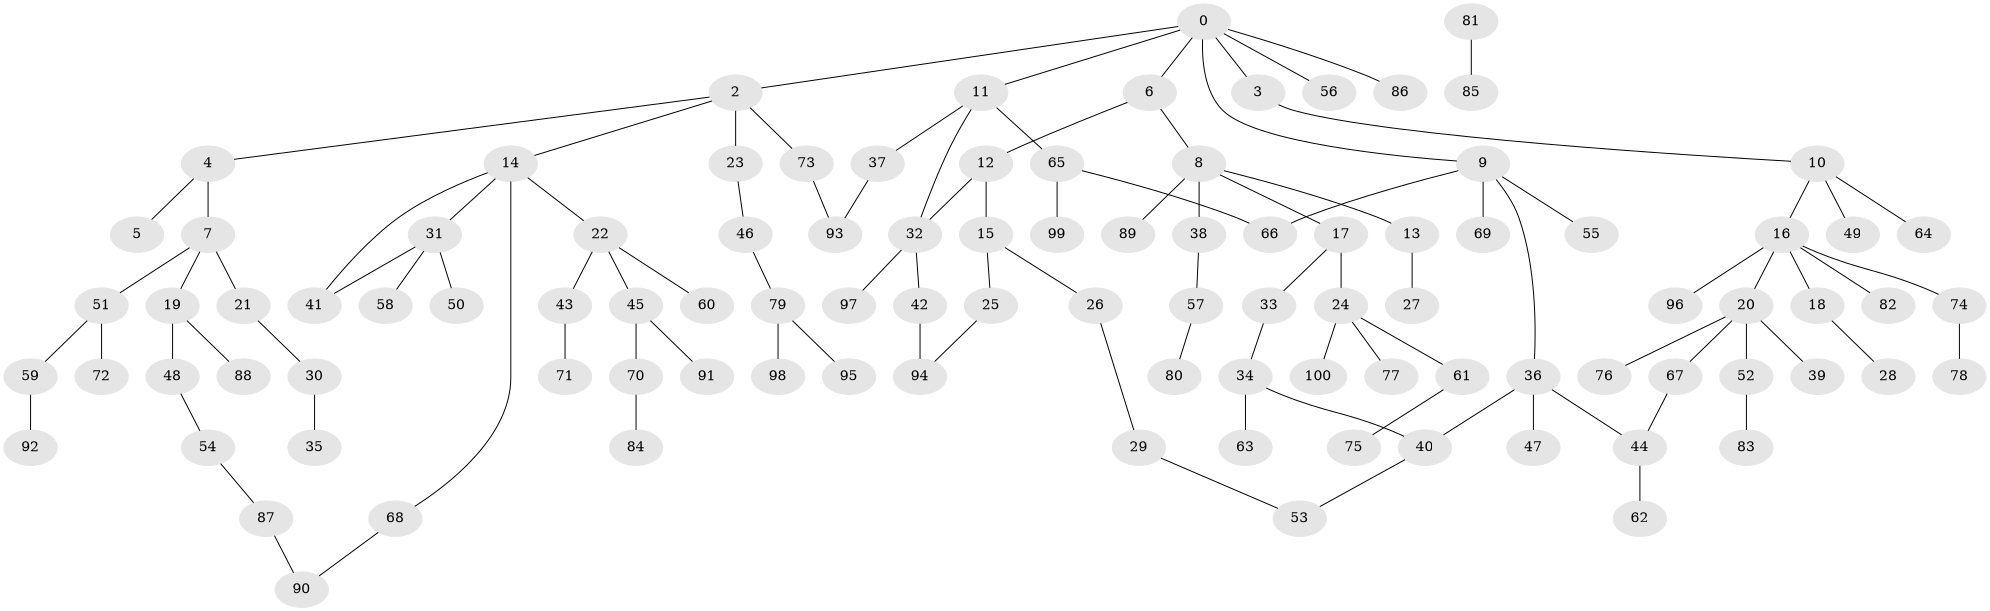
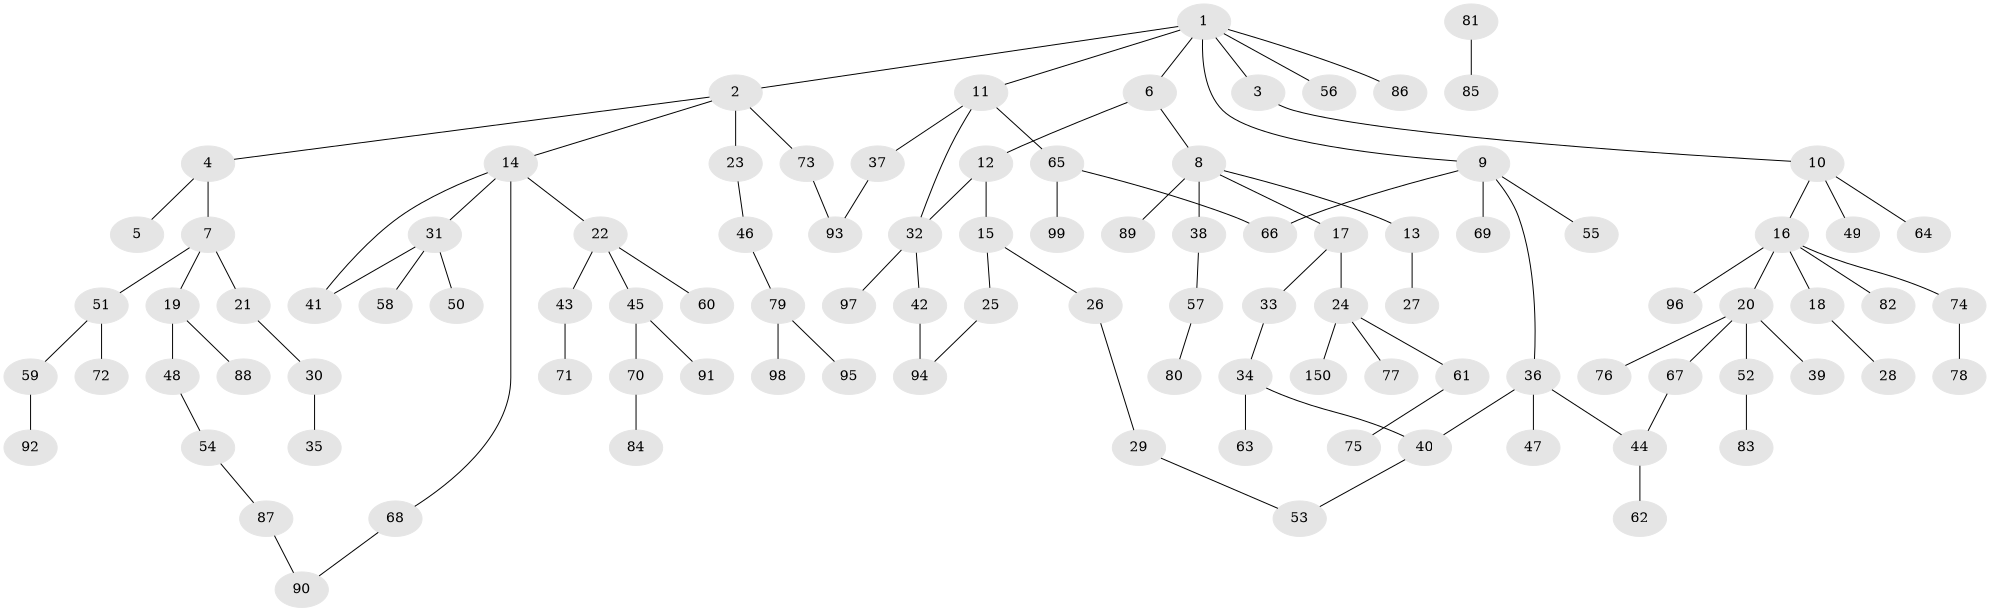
node "0": label "0" -> "1"
node "100": label "100" -> "150"
